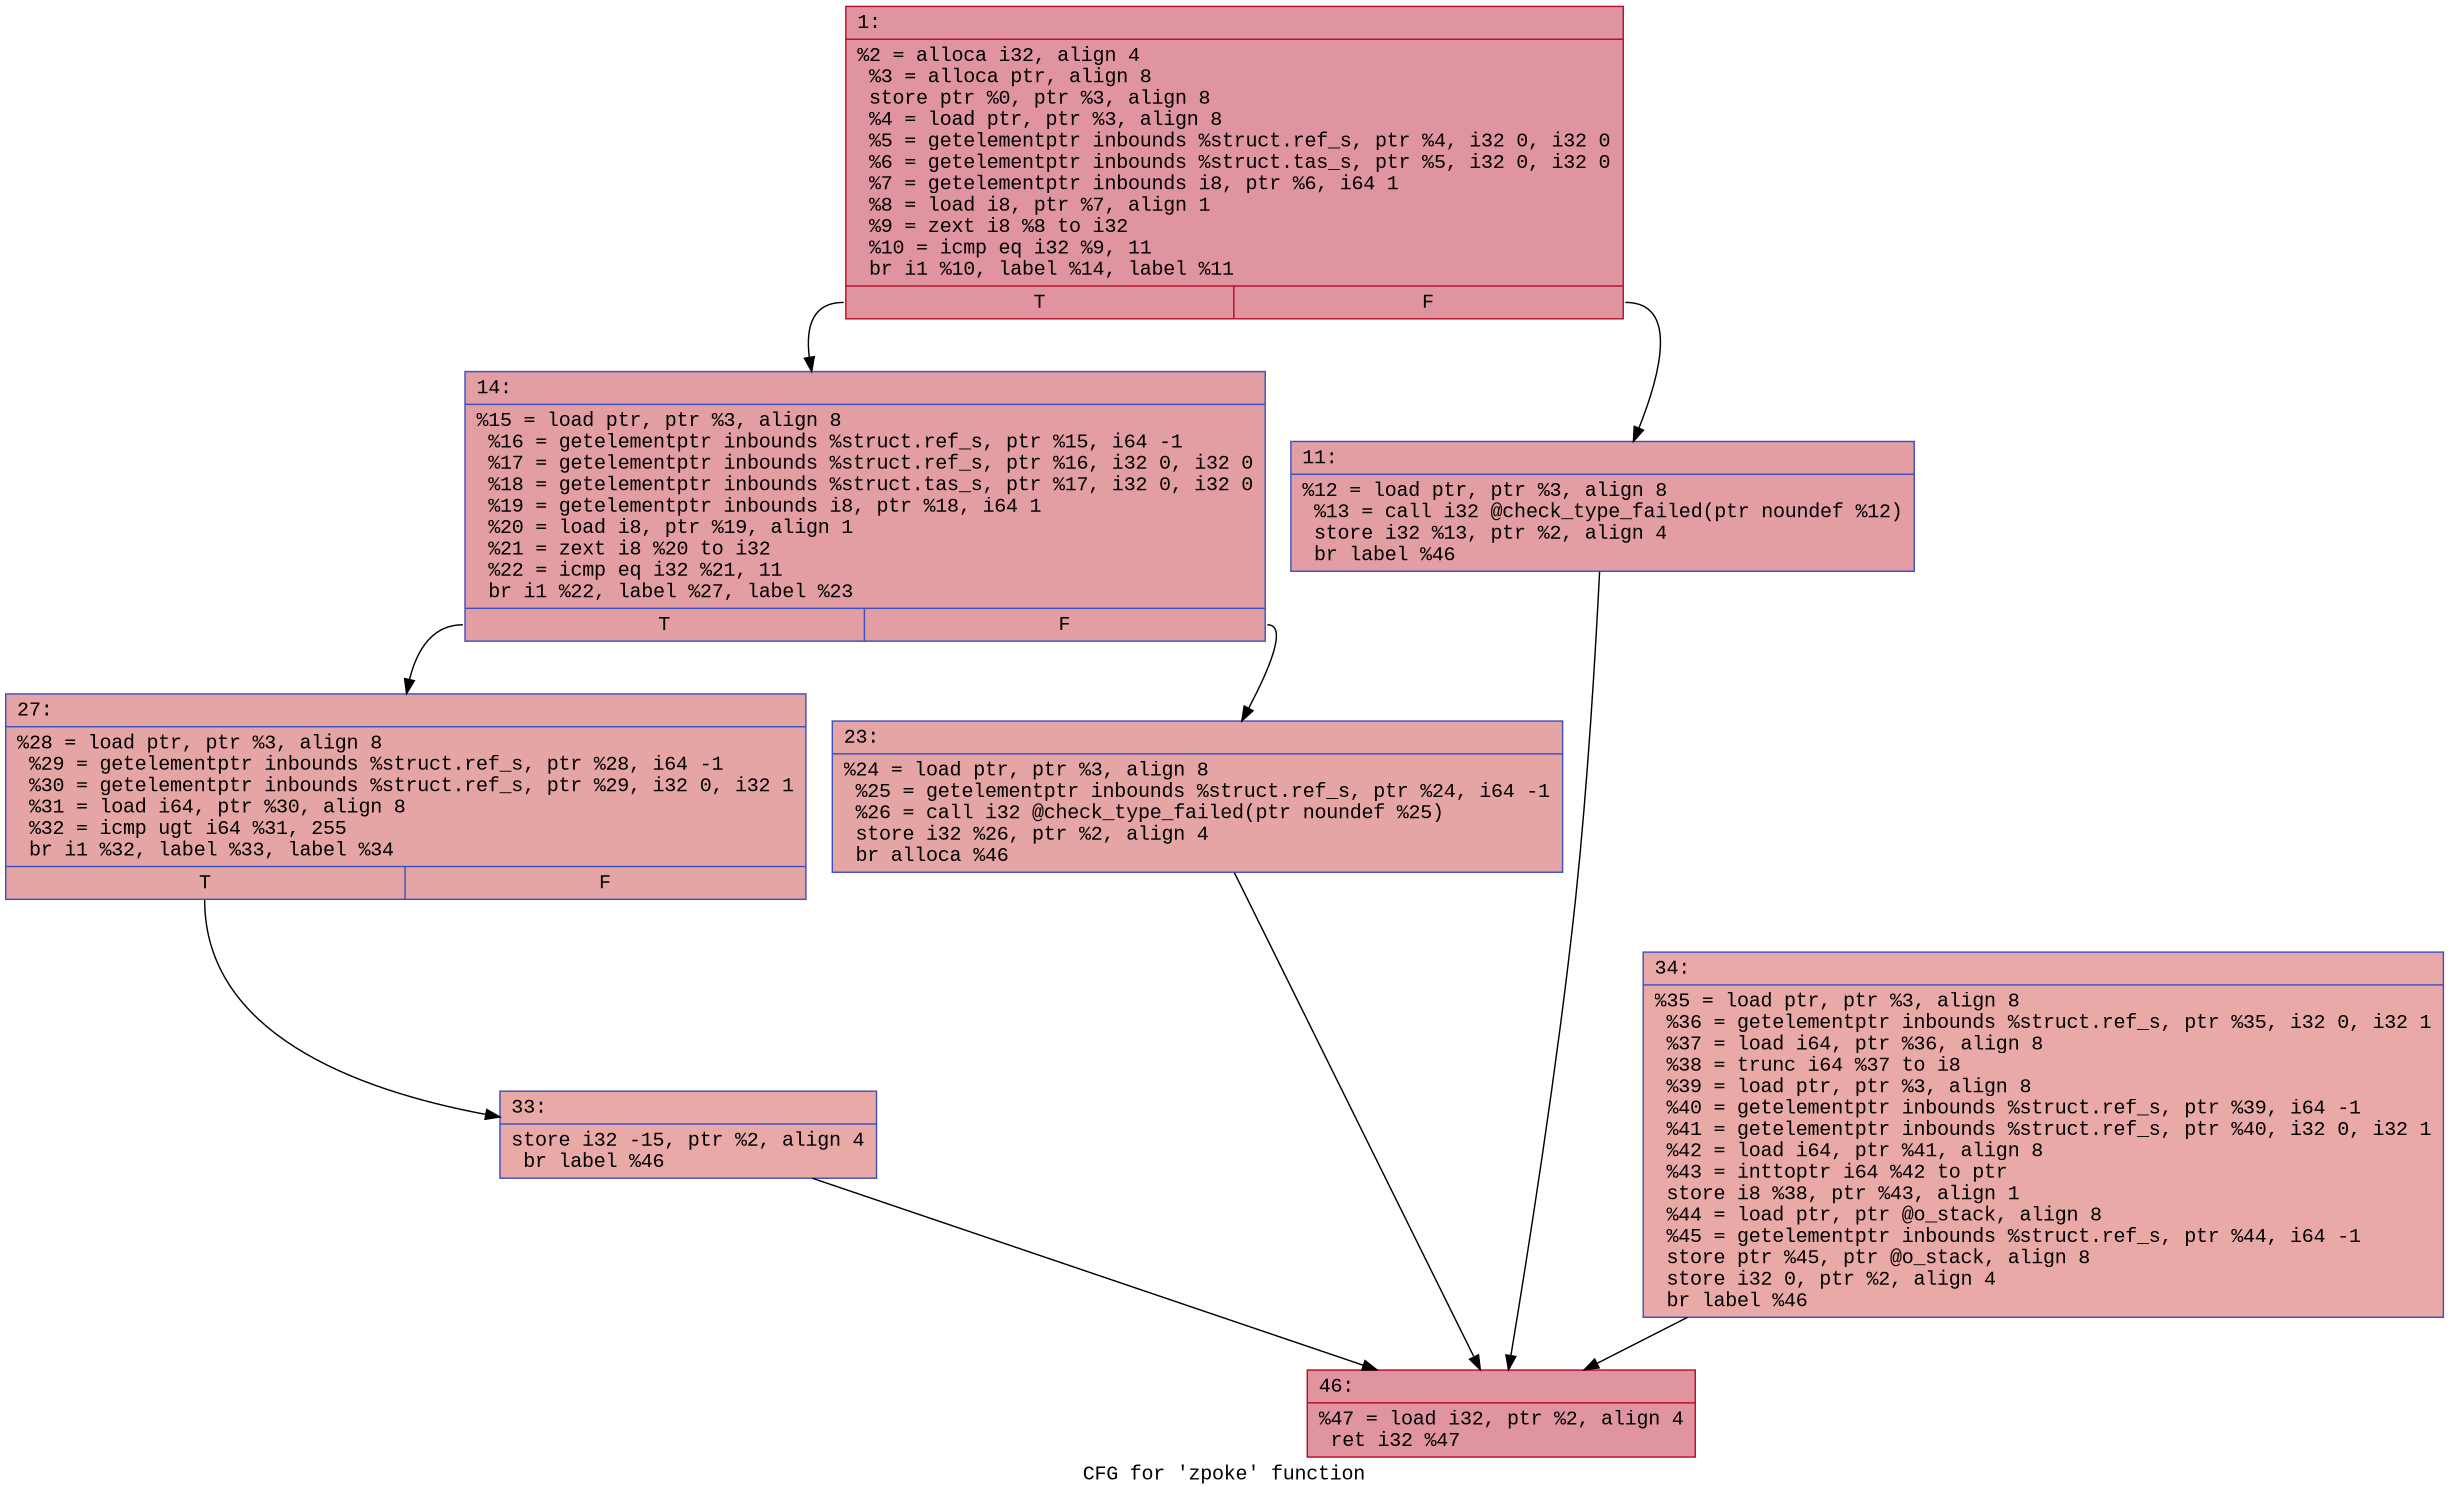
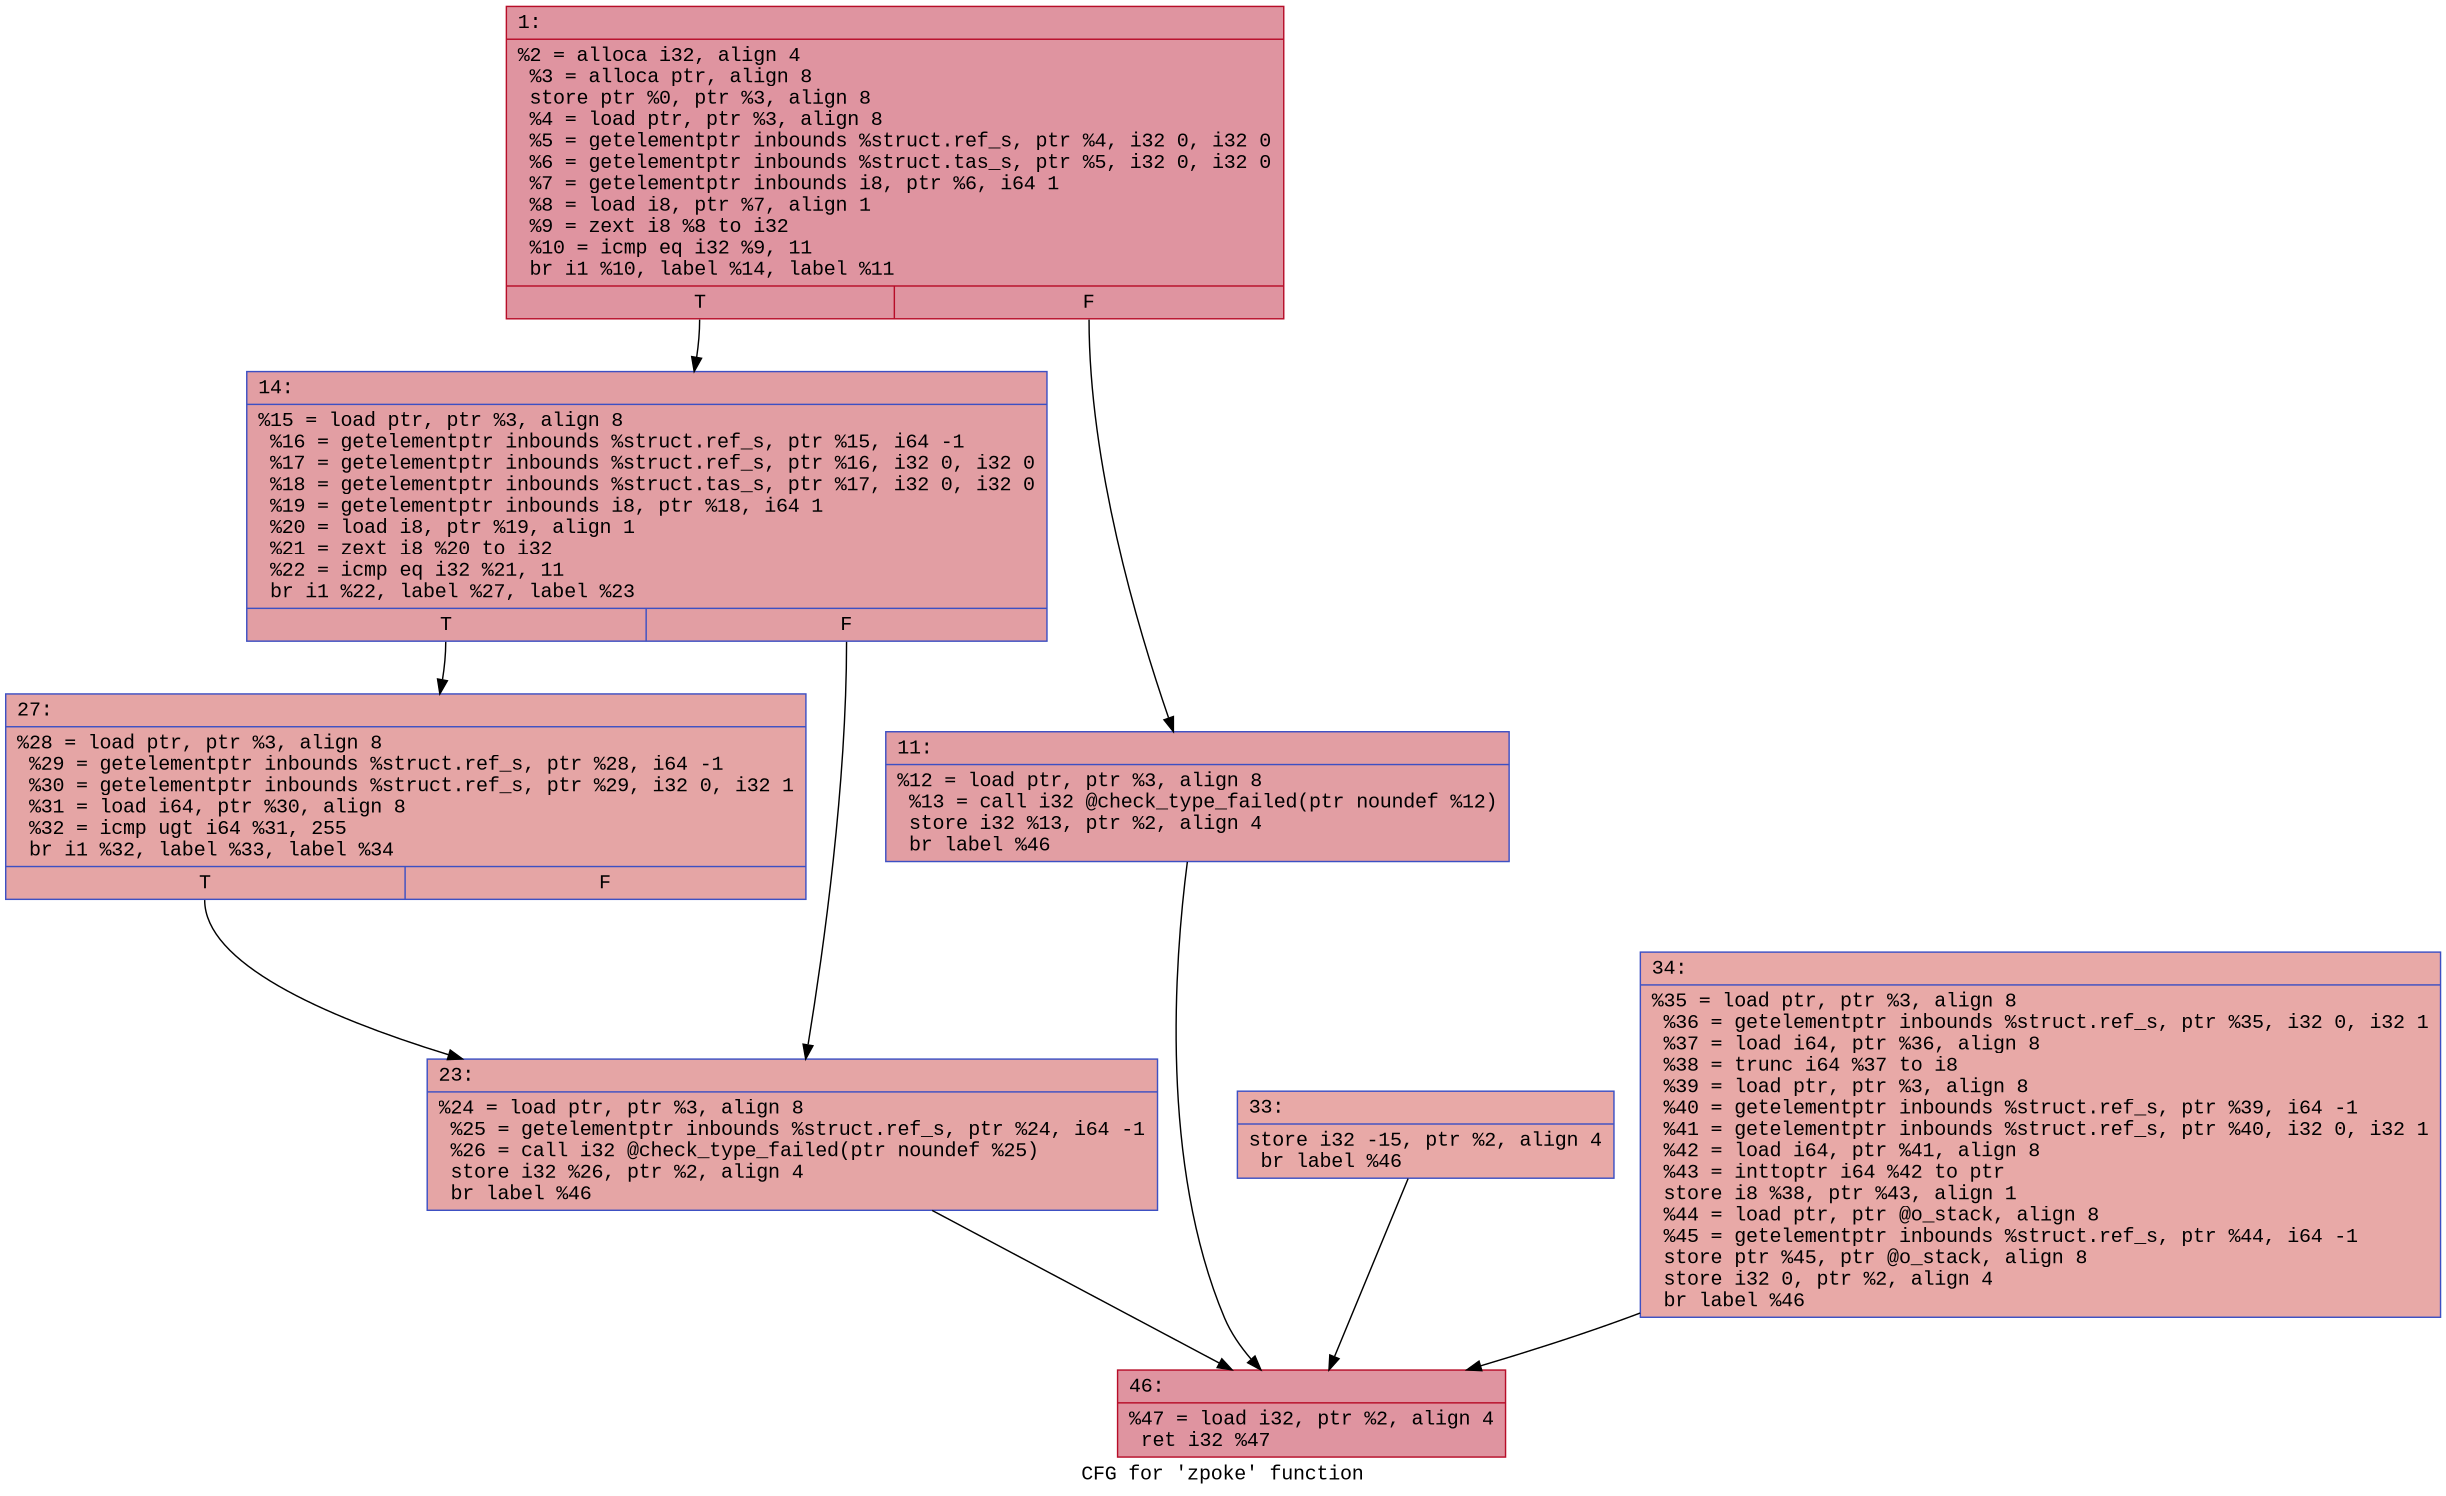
node "23:": text "br alloca %46" -> "br label %46"
edge "27:" -> "33:": now "27:" -> "23:"
